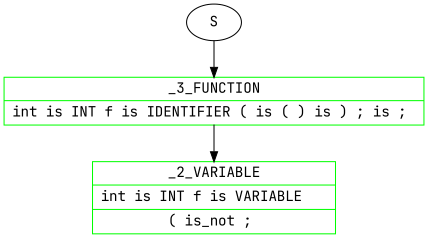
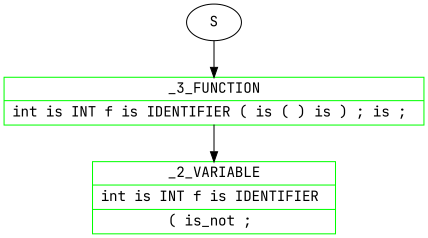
node "_2_VARIABLE": text "int is INT f is VARIABLE" -> "int is INT f is IDENTIFIER"
